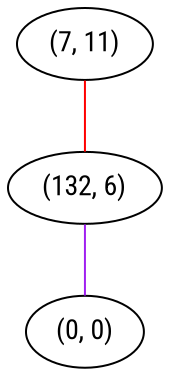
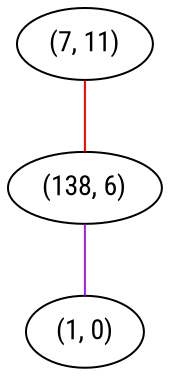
node "(132, 6)": label "(132, 6)" -> "(138, 6)"
node "(0, 0)": label "(0, 0)" -> "(1, 0)"
